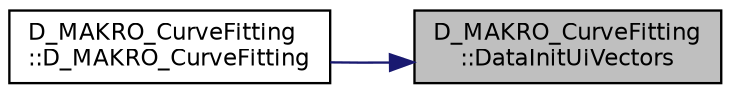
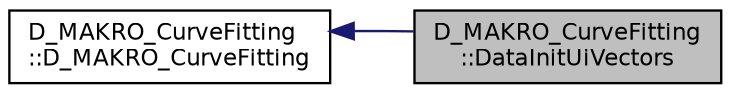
edge "D_MAKRO_CurveFitting ::D_MAKRO_CurveFitting" -> "D_MAKRO_CurveFitting ::DataInitUiVectors": reversed
